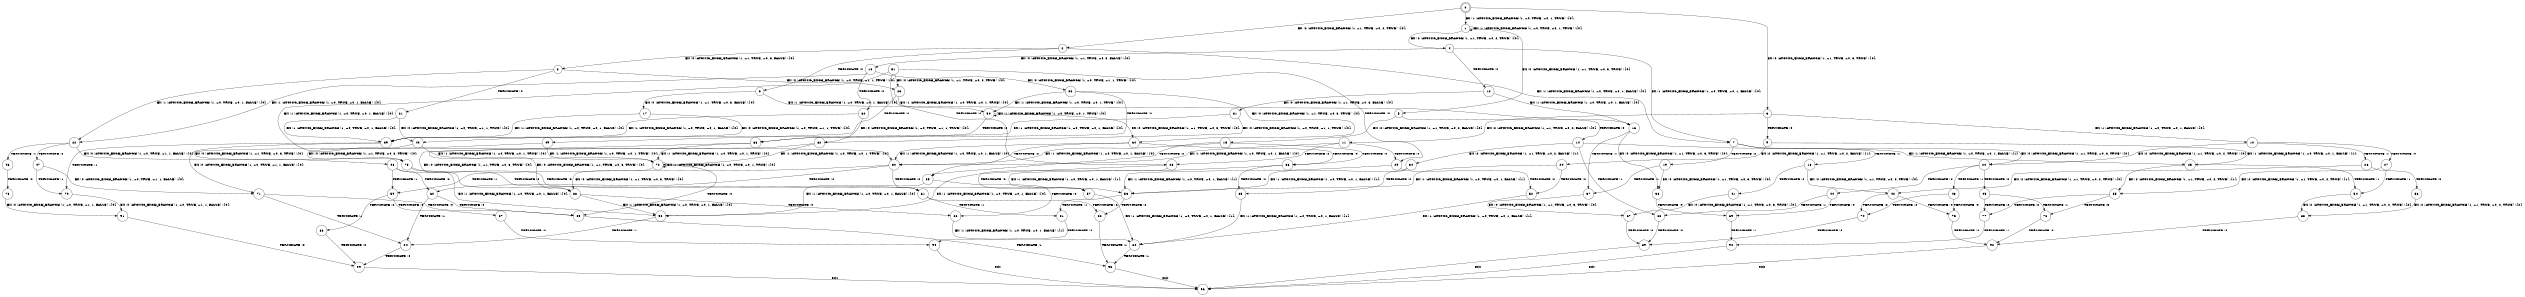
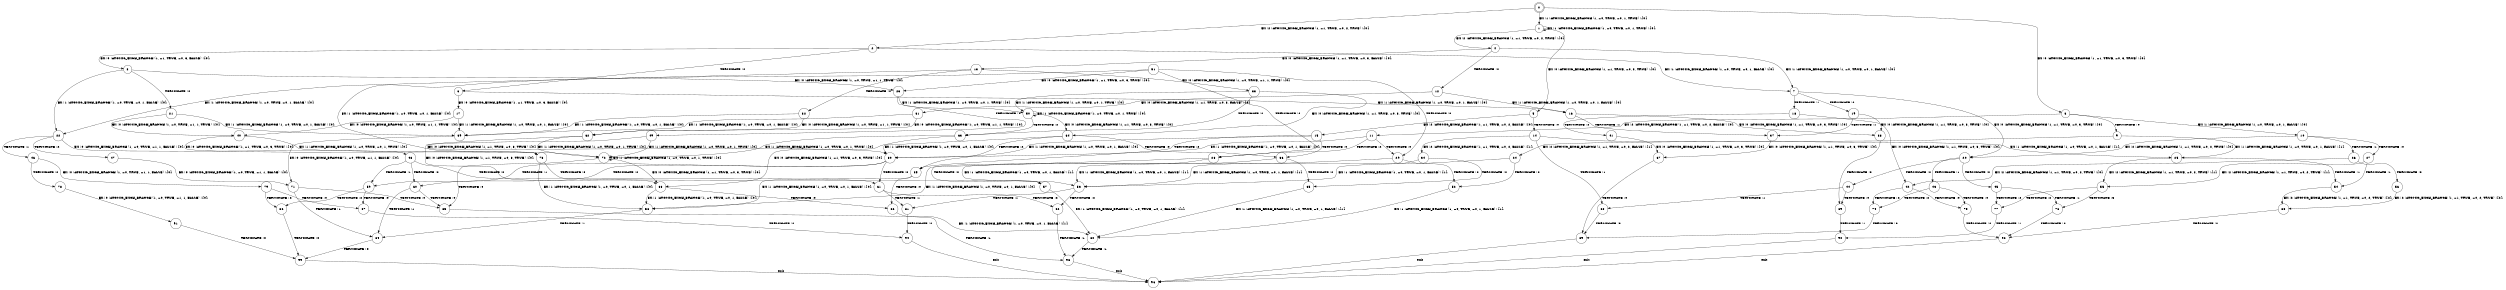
node "79": added
node "70": removed
